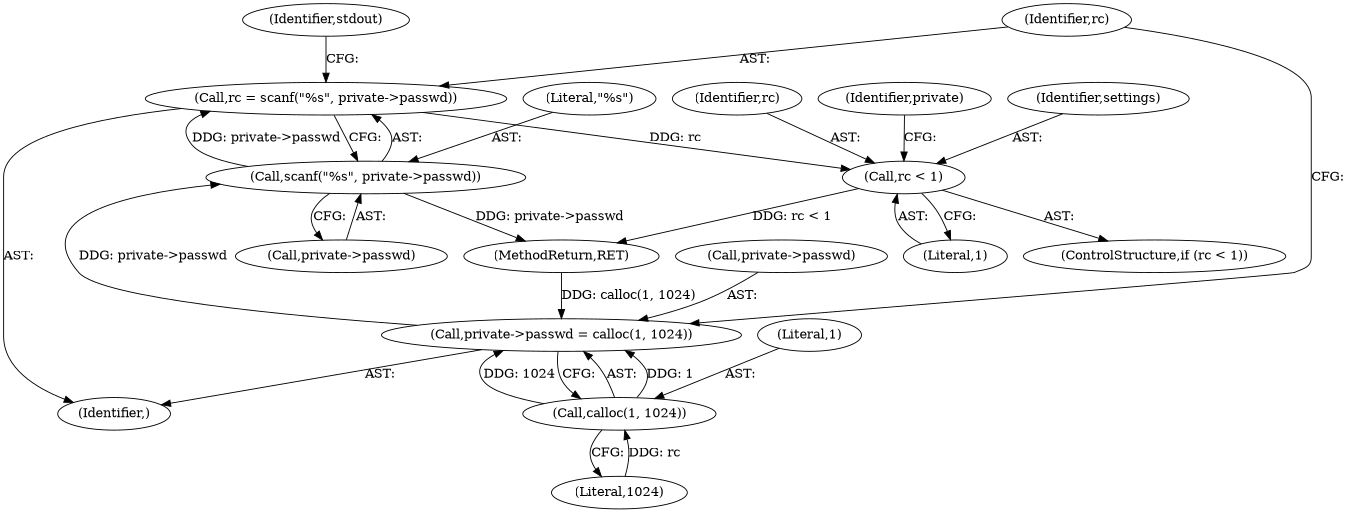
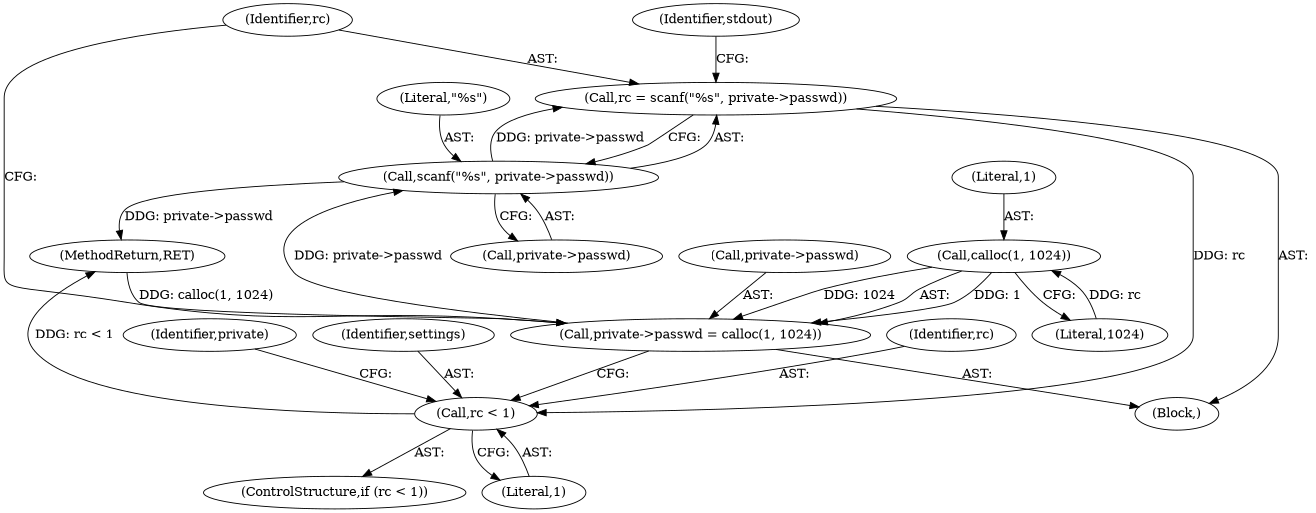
edge "(Call,private->passwd = calloc(1, 1024))" -> "(Call,calloc(1, 1024))": now "(Call,private->passwd = calloc(1, 1024))" -> "(Call,rc < 1)"
node "(Identifier,)": label "(Identifier,)" -> "(Block,)"
